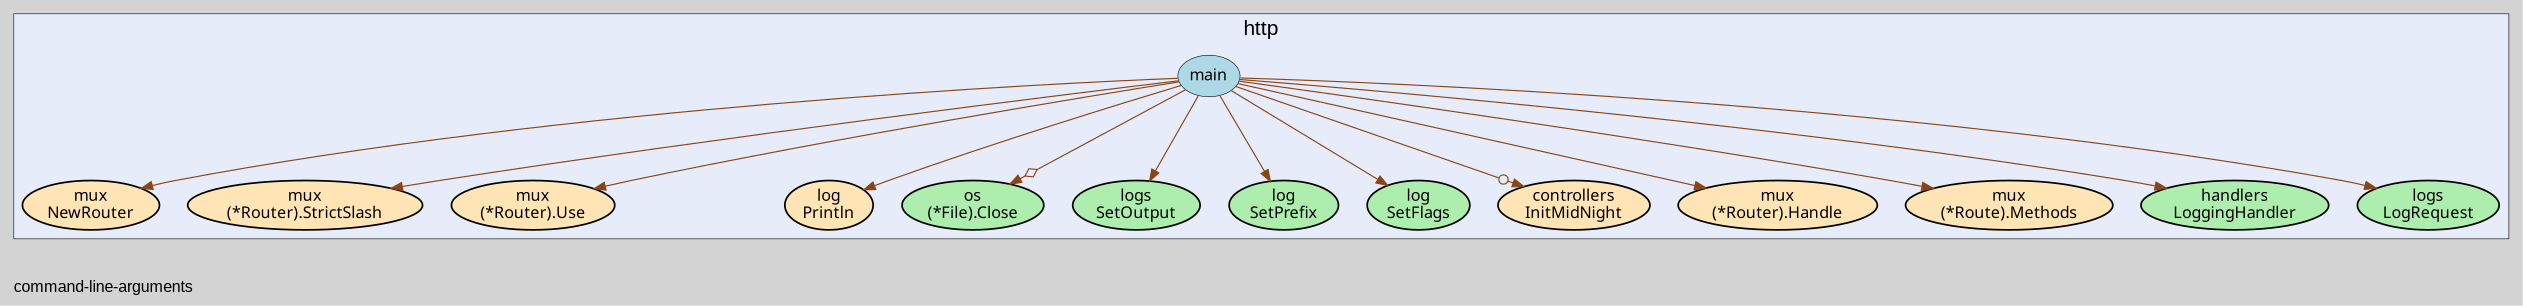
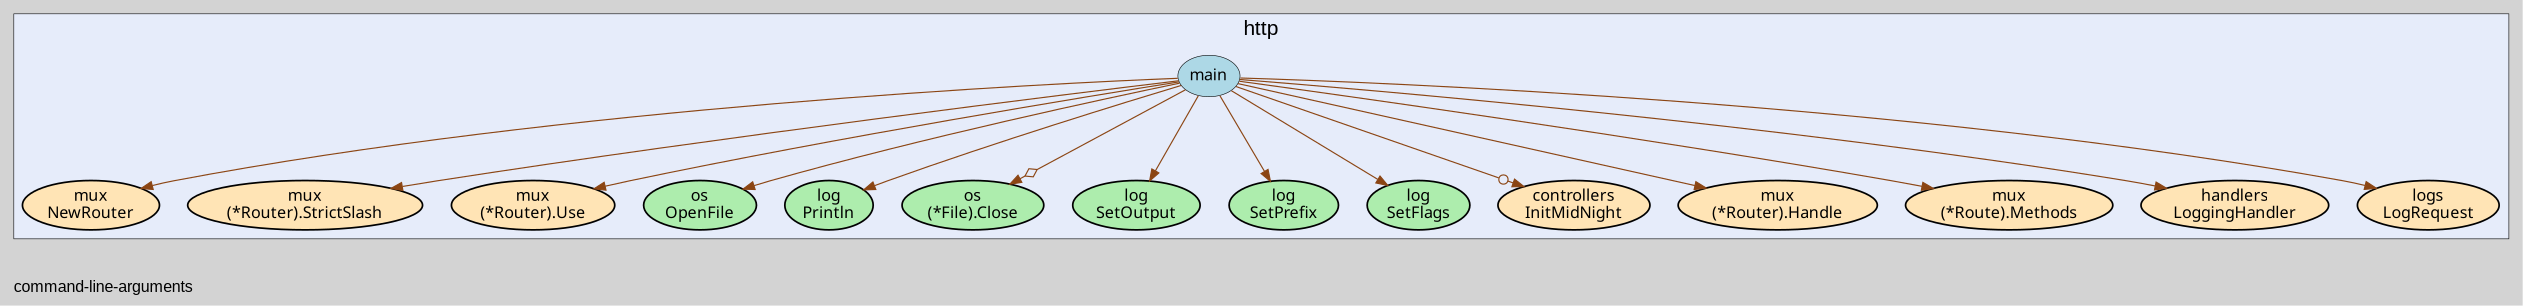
node "os OpenFile": added
node "log Println": fillcolor moccasin -> #adedad
node "logs SetOutput": label "logs SetOutput" -> "log SetOutput"
node "handlers LoggingHandler": fillcolor #adedad -> moccasin
node "logs LogRequest": fillcolor #adedad -> moccasin
